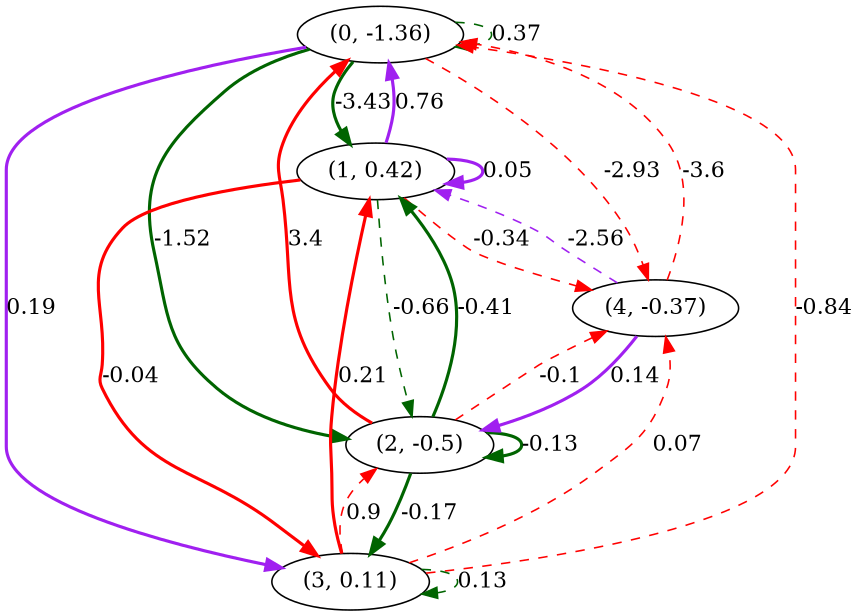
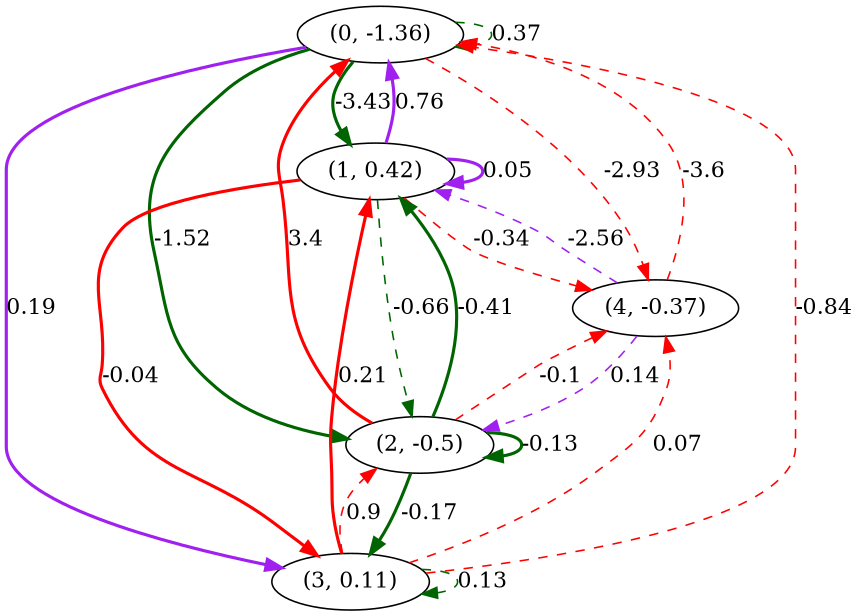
edge "(4, -0.37)" -> "(2, -0.5)": style bold -> dashed
